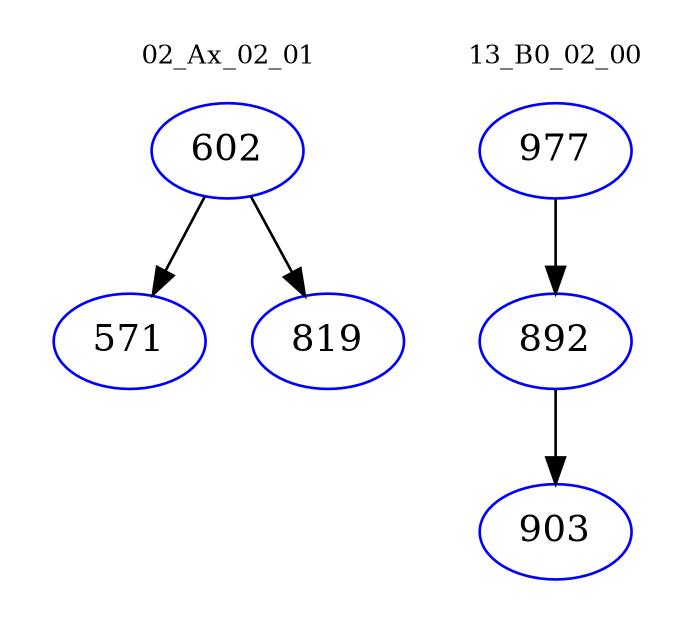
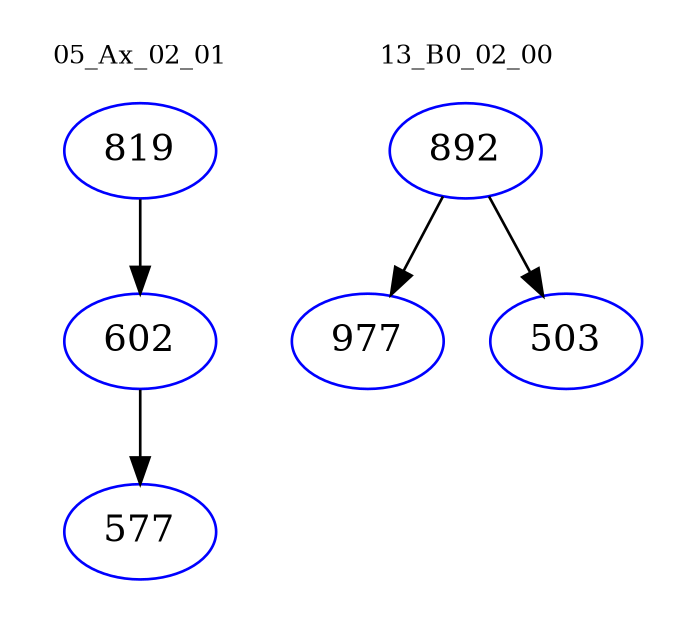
cluster "02_Ax_02_01": label "02_Ax_02_01" -> "05_Ax_02_01"
edge "977" -> "892": reversed
edge "602" -> "819": reversed
node "571": label "571" -> "577"
node "903": label "903" -> "503"
